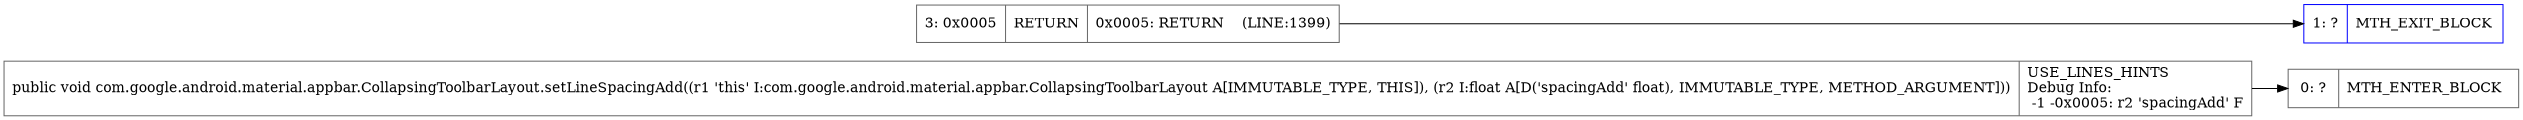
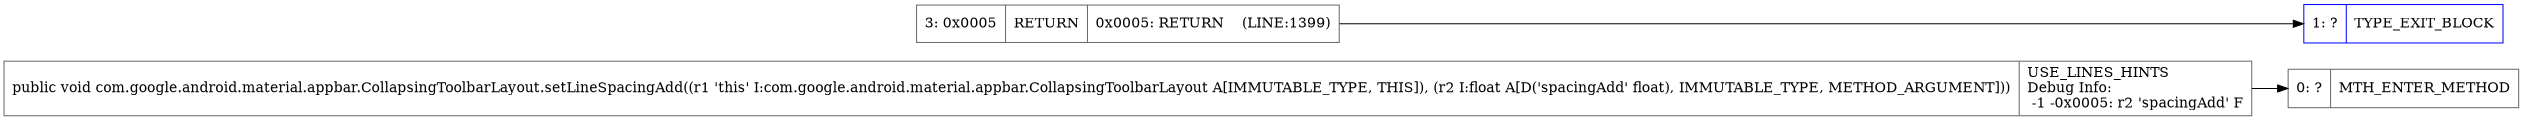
node "1: ?": text "MTH_EXIT_BLOCK" -> "TYPE_EXIT_BLOCK"
node "0: ?": text "MTH_ENTER_BLOCK" -> "MTH_ENTER_METHOD"
